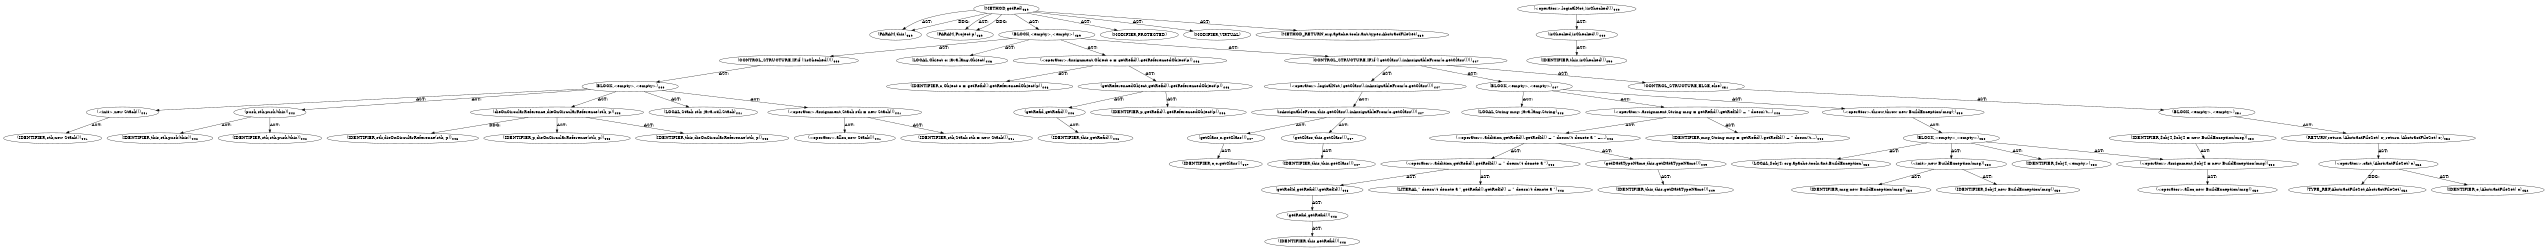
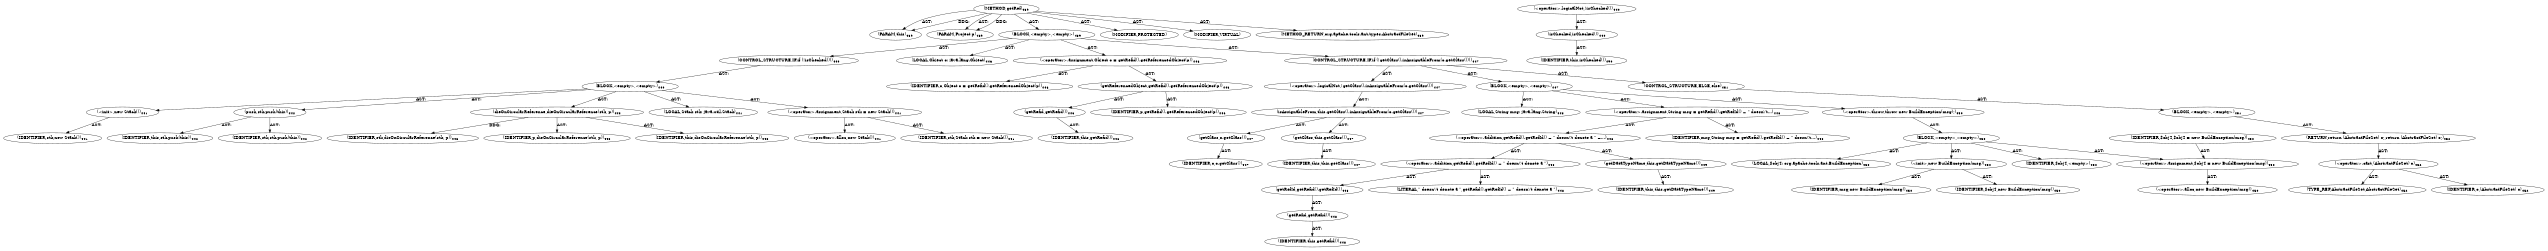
edge "(<operator>.cast,(AbstractFileSet) o)" -> "(TYPE_REF,AbstractFileSet,AbstractFileSet)": label "DDG: " -> "AST: "
